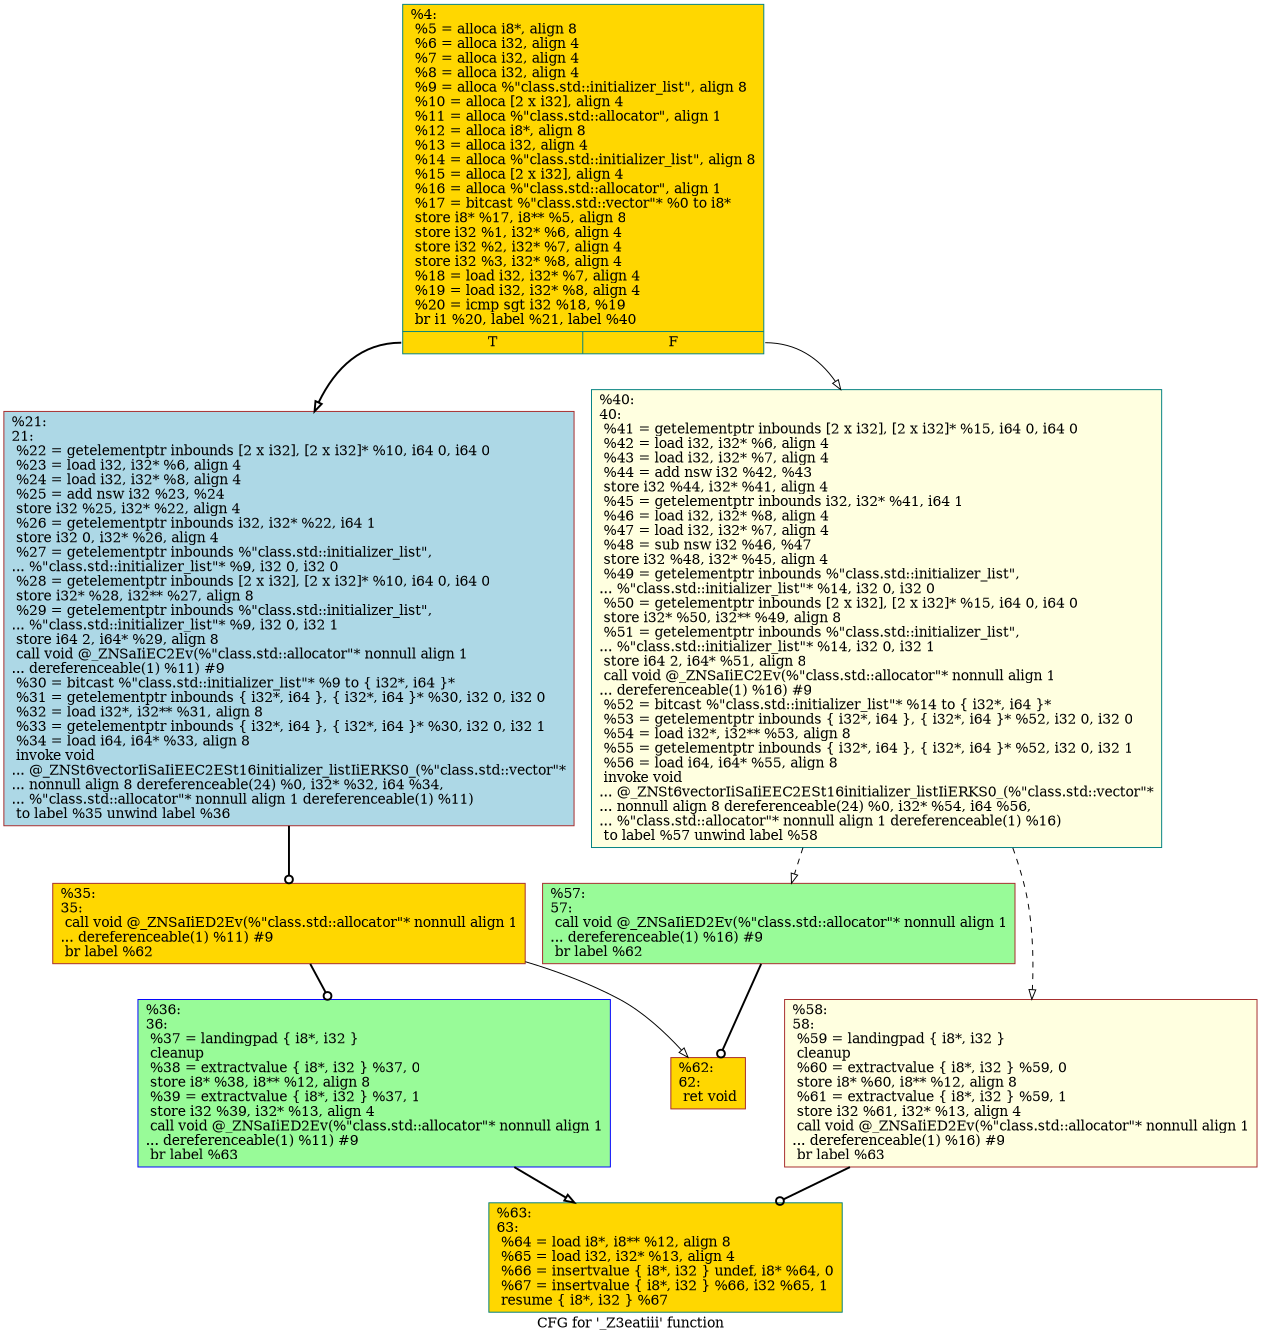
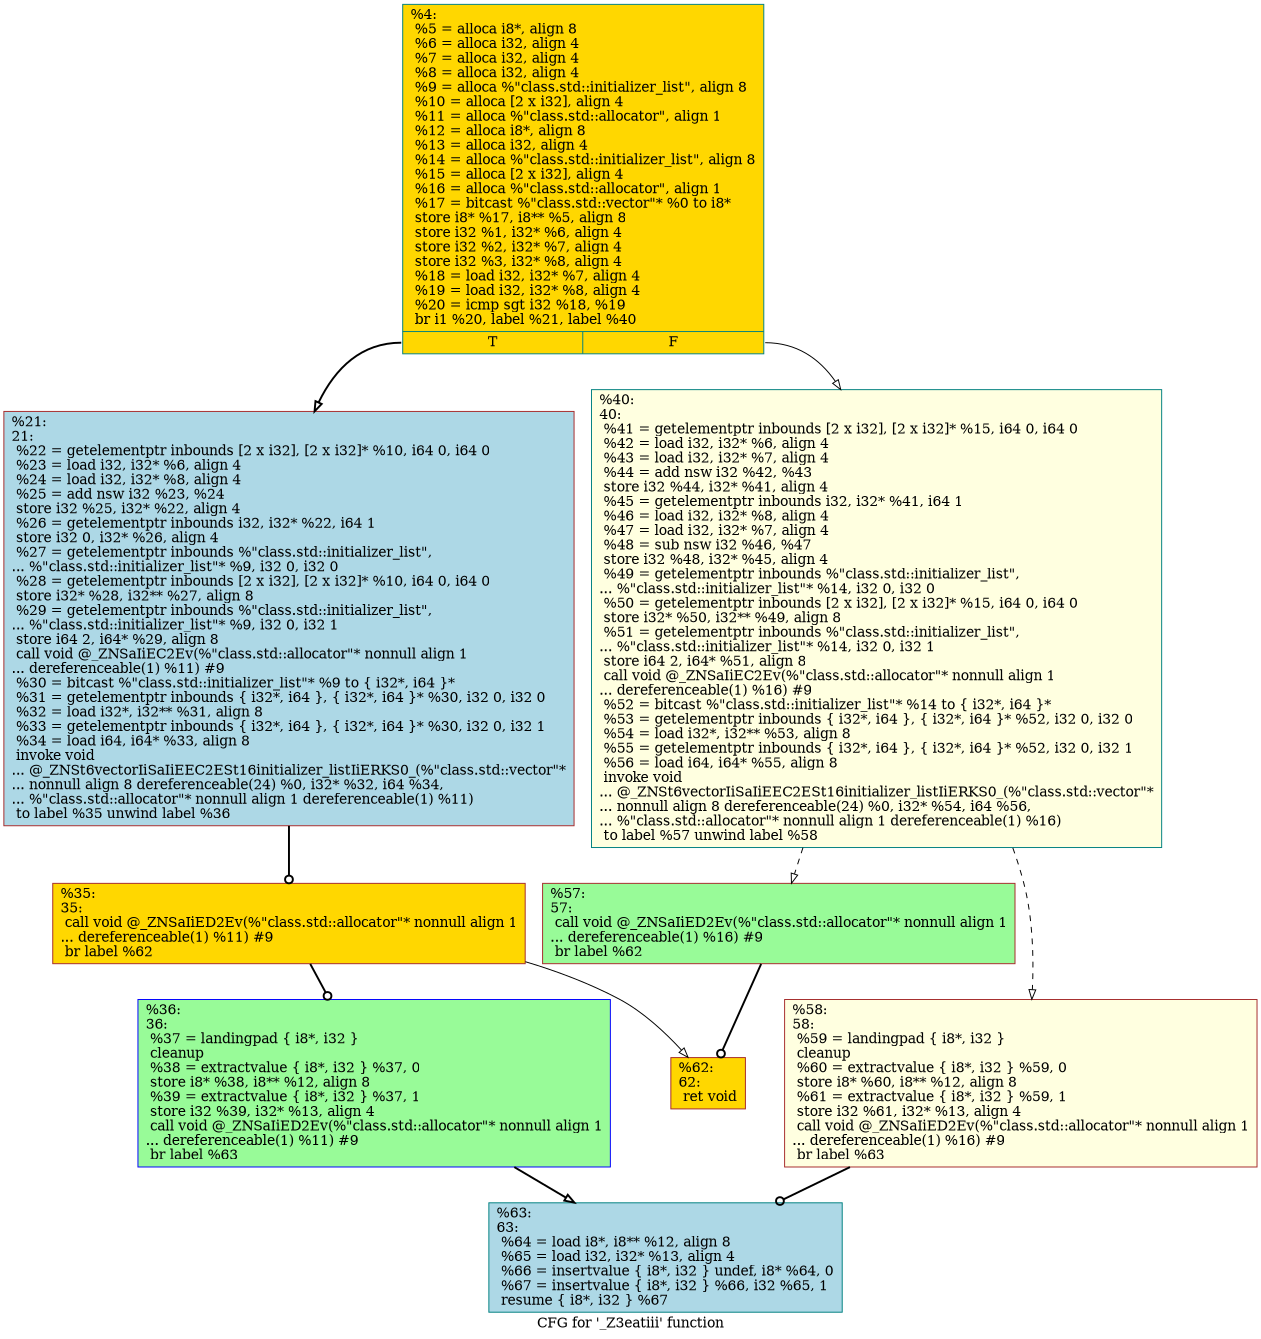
node "%63:": fillcolor gold -> lightblue
